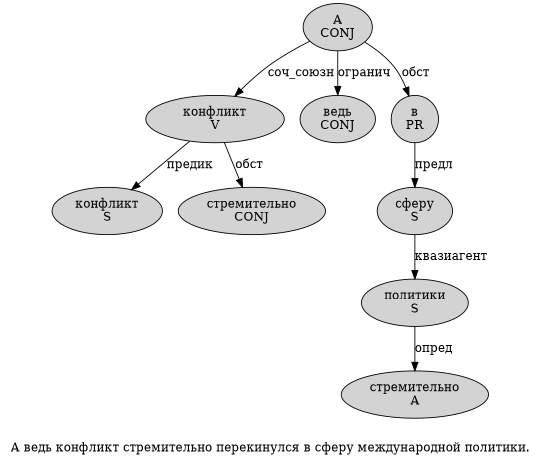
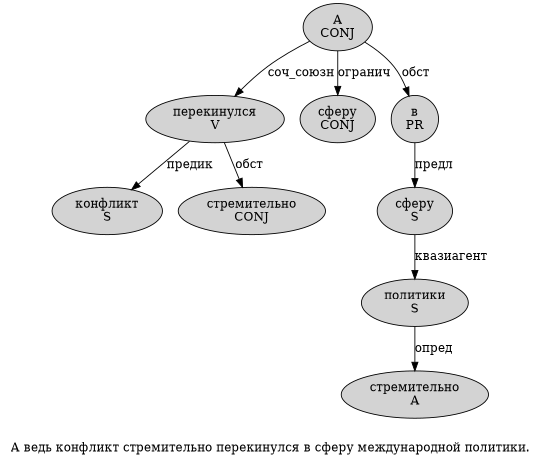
node "конфликт V": label "конфликт V" -> "перекинулся V"
node "ведь CONJ": label "ведь CONJ" -> "сферу CONJ"
